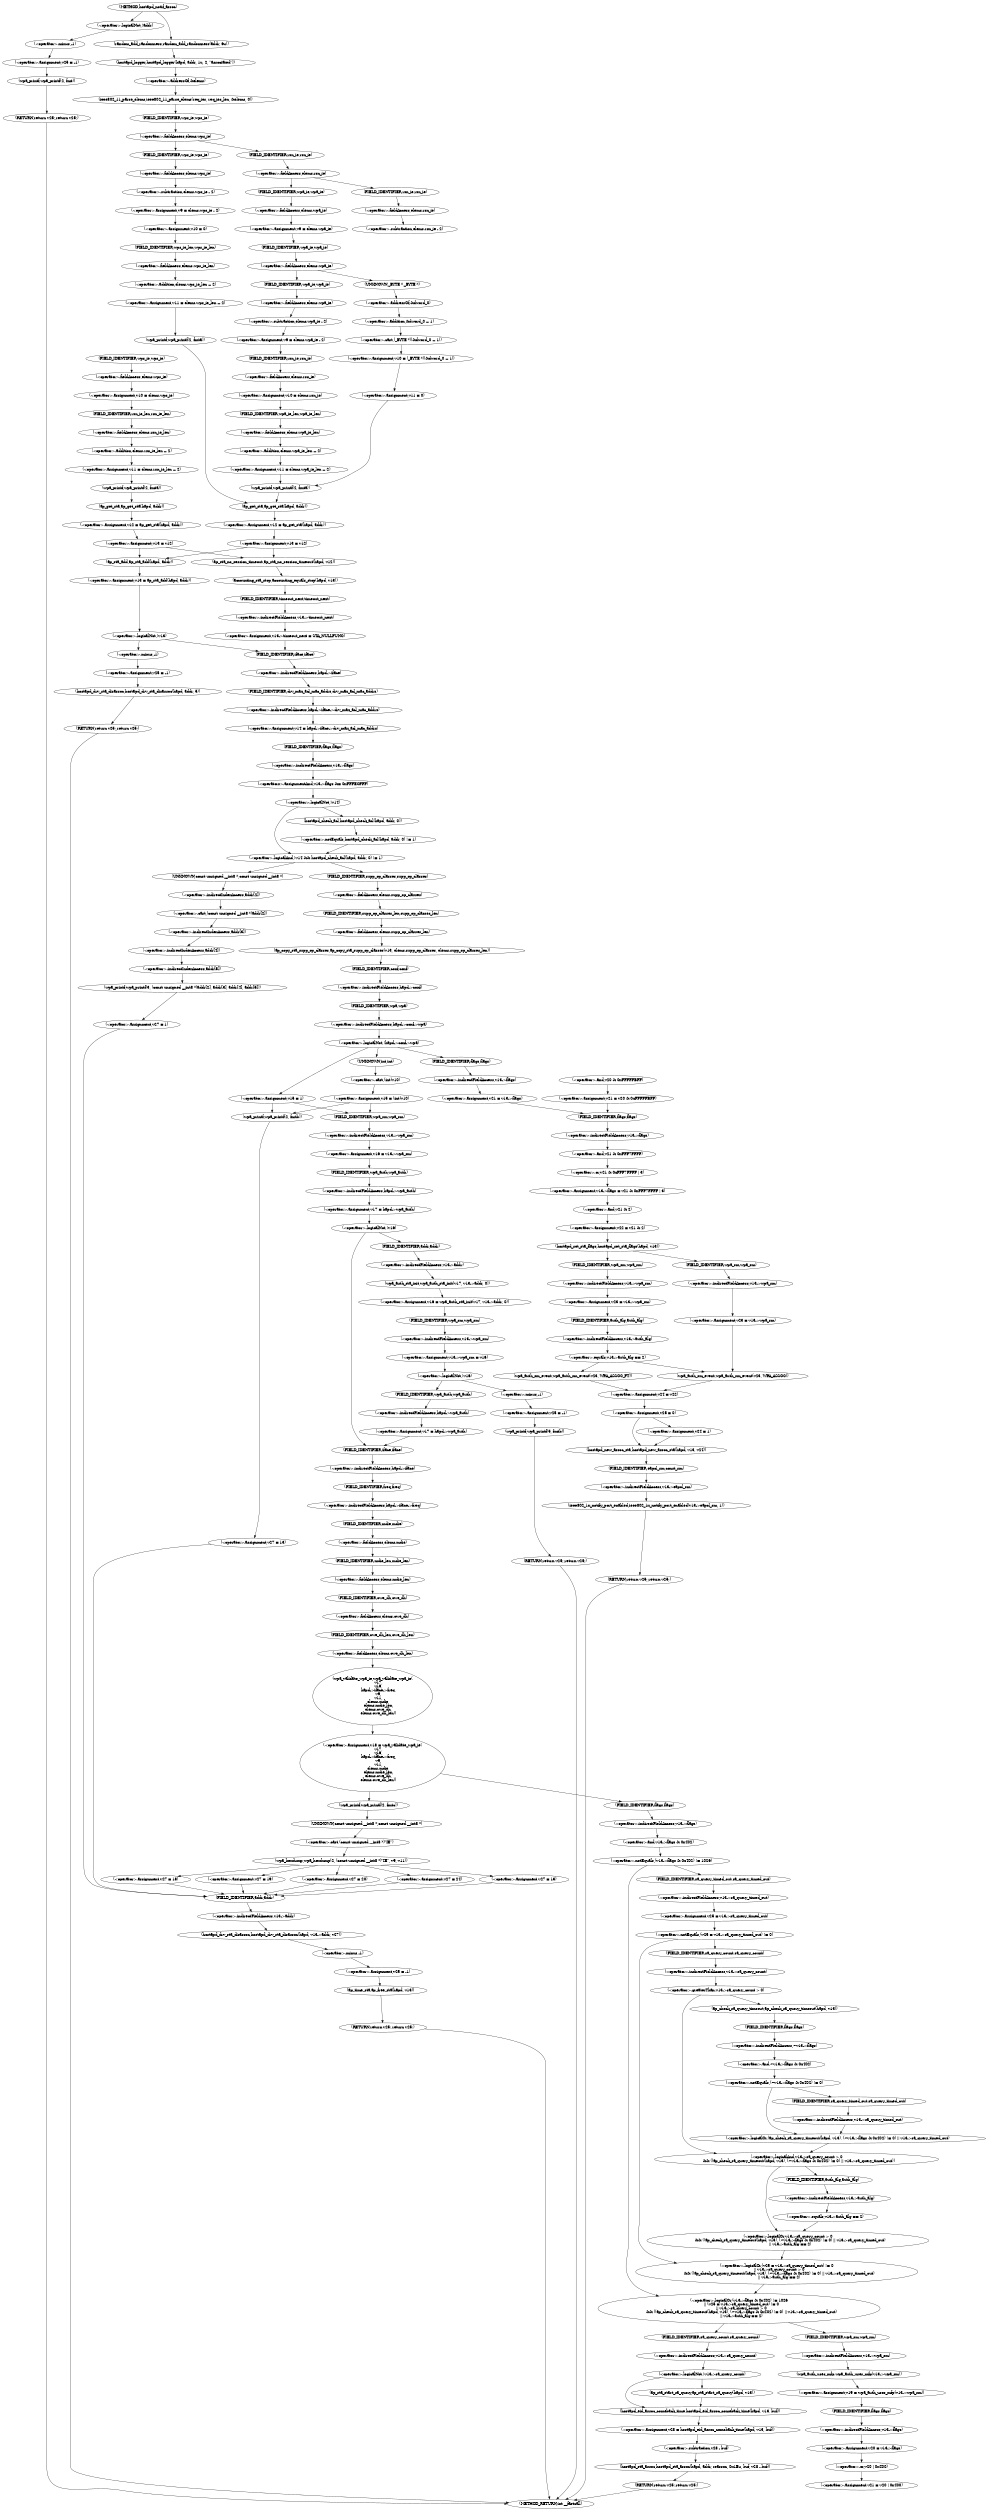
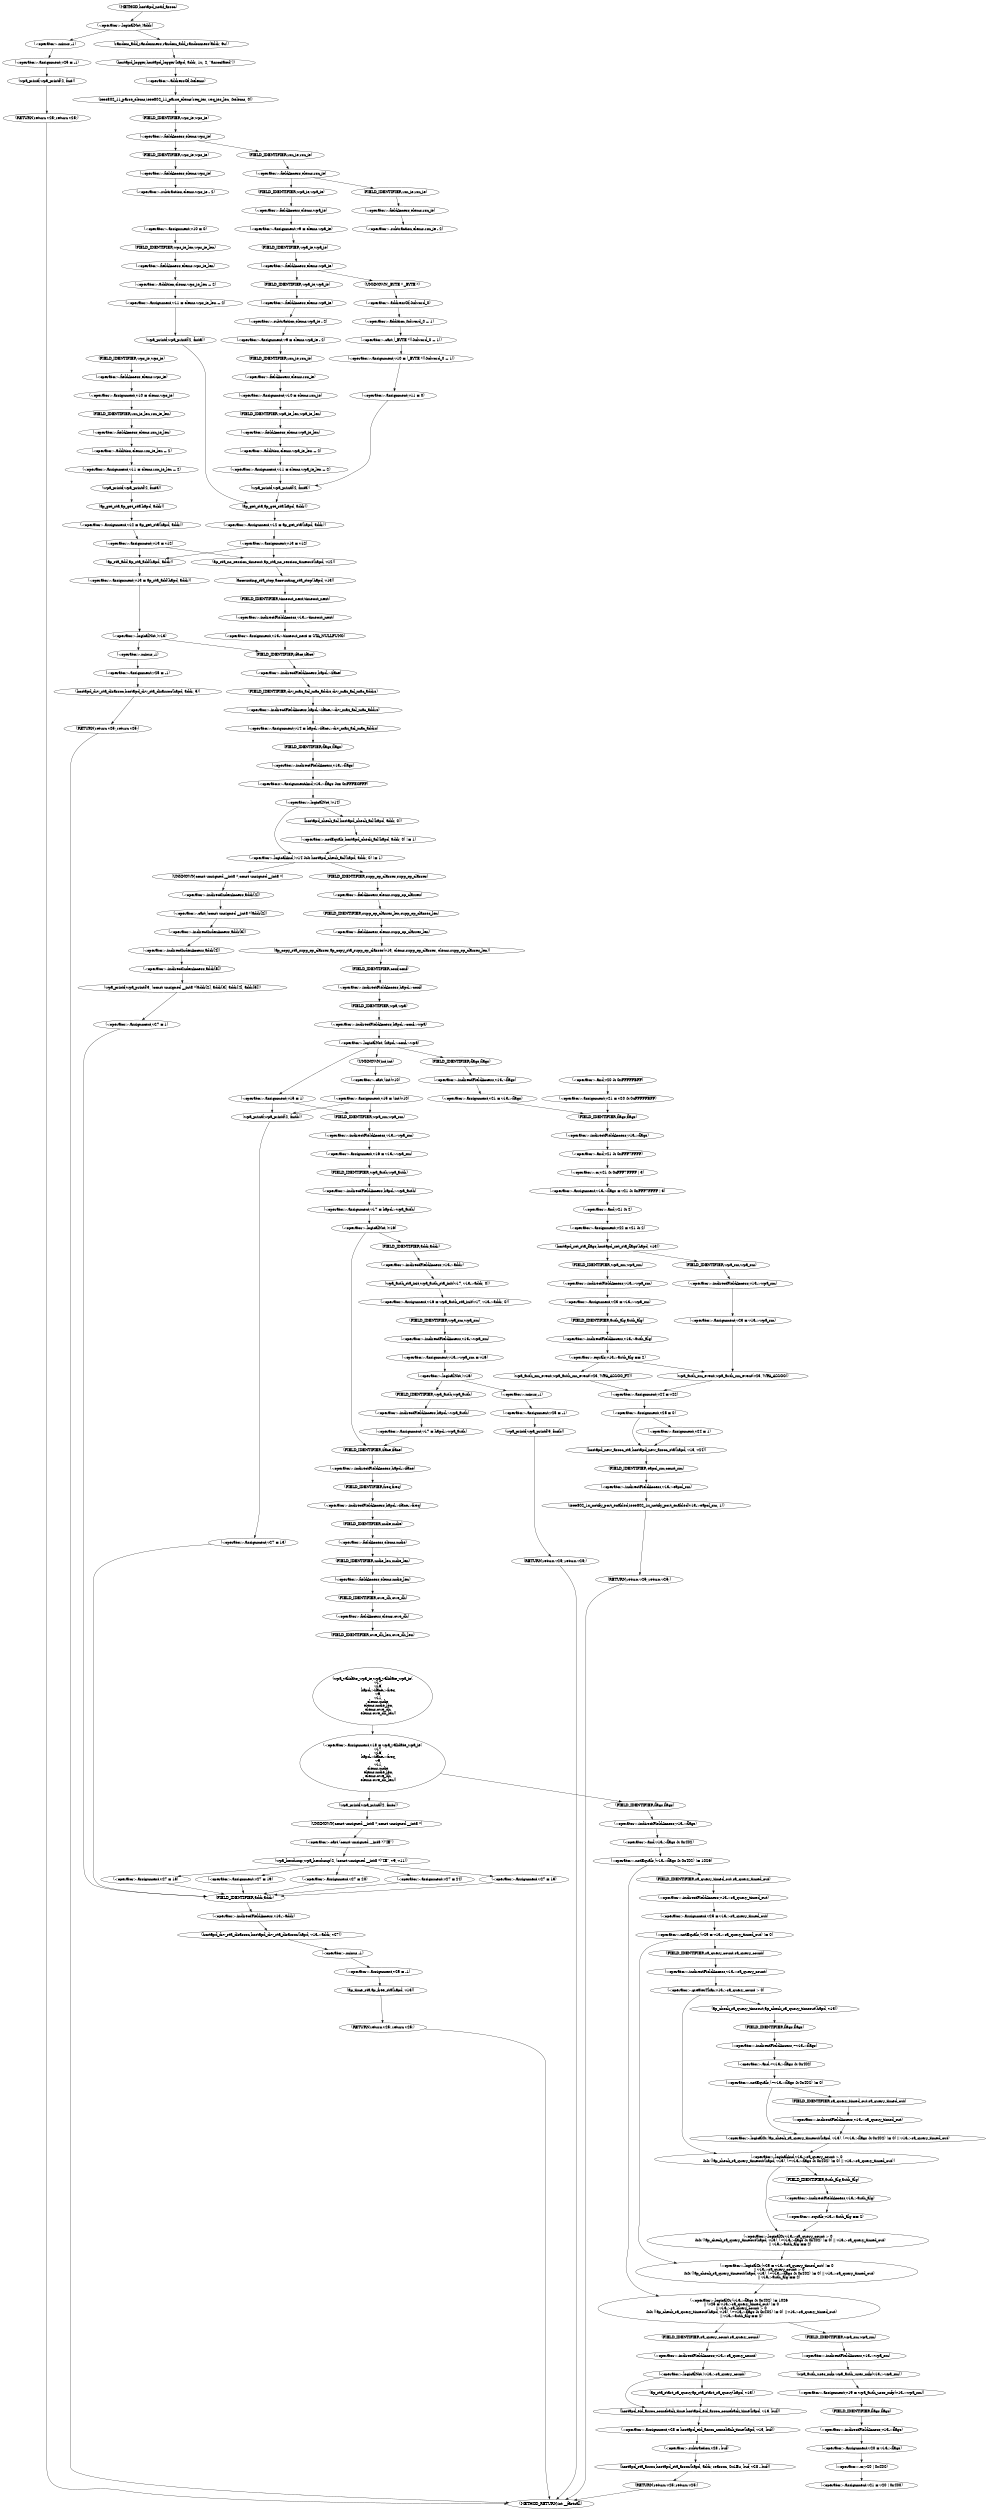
edge "(METHOD,hostapd_notif_assoc)" -> "(random_add_randomness,random_add_randomness(addr, 6u))": now "(<operator>.logicalNot,!addr)" -> "(random_add_randomness,random_add_randomness(addr, 6u))"
node "(<operator>.assignment,v9 = elems.wps_ie - 2)": removed
edge "(<operator>.addition,elems.wps_ie_len + 2)" -> "(<operator>.assignment,v11 = elems.wps_ie_len + 2)": added
node "(accounting_sta_stop,accounting_equals_stop(hapd, v13))": label "(accounting_sta_stop,accounting_equals_stop(hapd, v13))" -> "(accounting_sta_stop,accounting_sta_stop(hapd, v13))"
node "(<operator>.fieldAccess,elems.owe_dh_len)": removed
